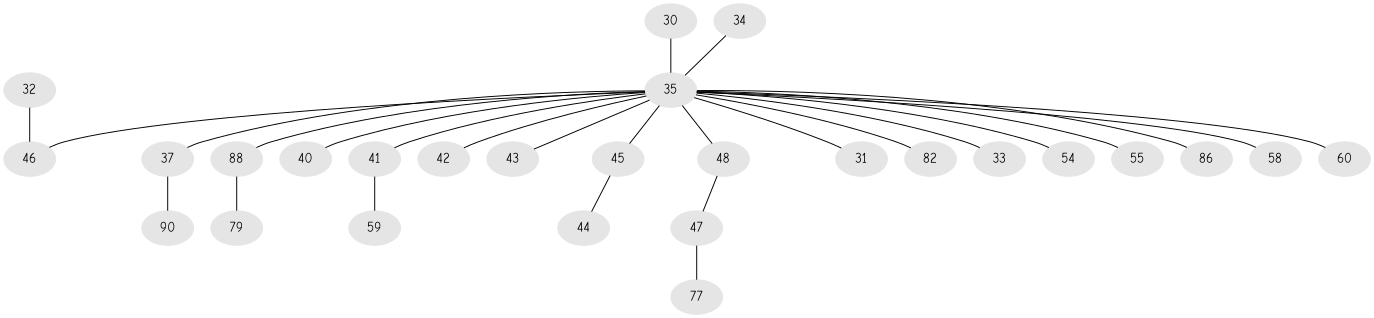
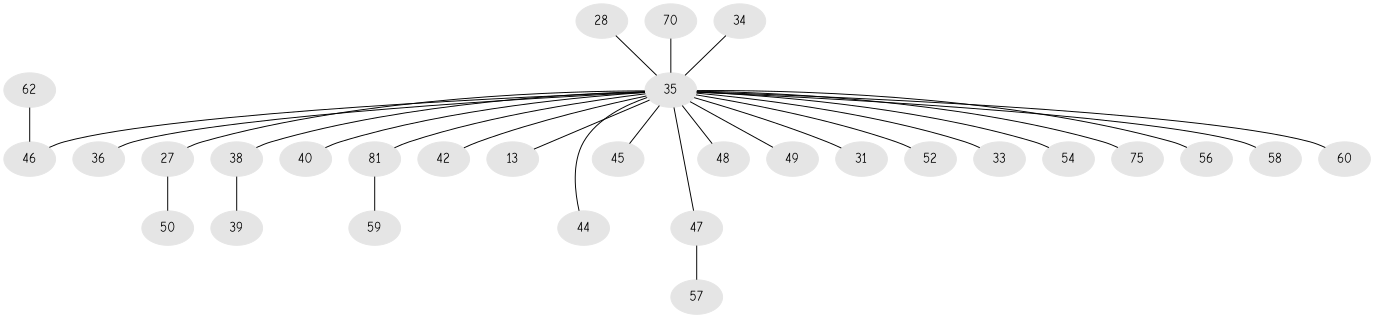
node "28": added
node "30": label "30" -> "70"
node "32": label "32" -> "62"
node "36": added
node "37": label "37" -> "27"
node "88": label "88" -> "38"
node "41": label "41" -> "81"
node "43": label "43" -> "13"
node "49": added
node "82": label "82" -> "52"
node "55": label "55" -> "75"
node "86": label "86" -> "56"
edge "45" -- "44": now "35" -- "44"
edge "48" -- "47": now "35" -- "47"
node "90": label "90" -> "50"
node "79": label "79" -> "39"
node "77": label "77" -> "57"
